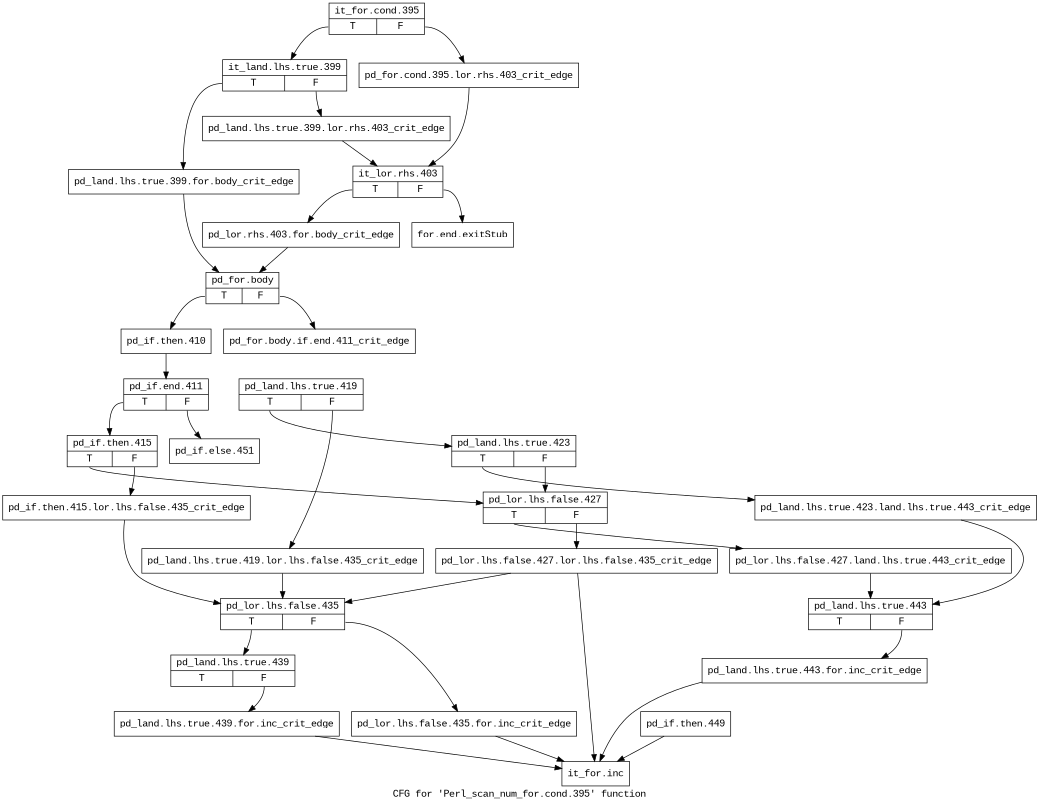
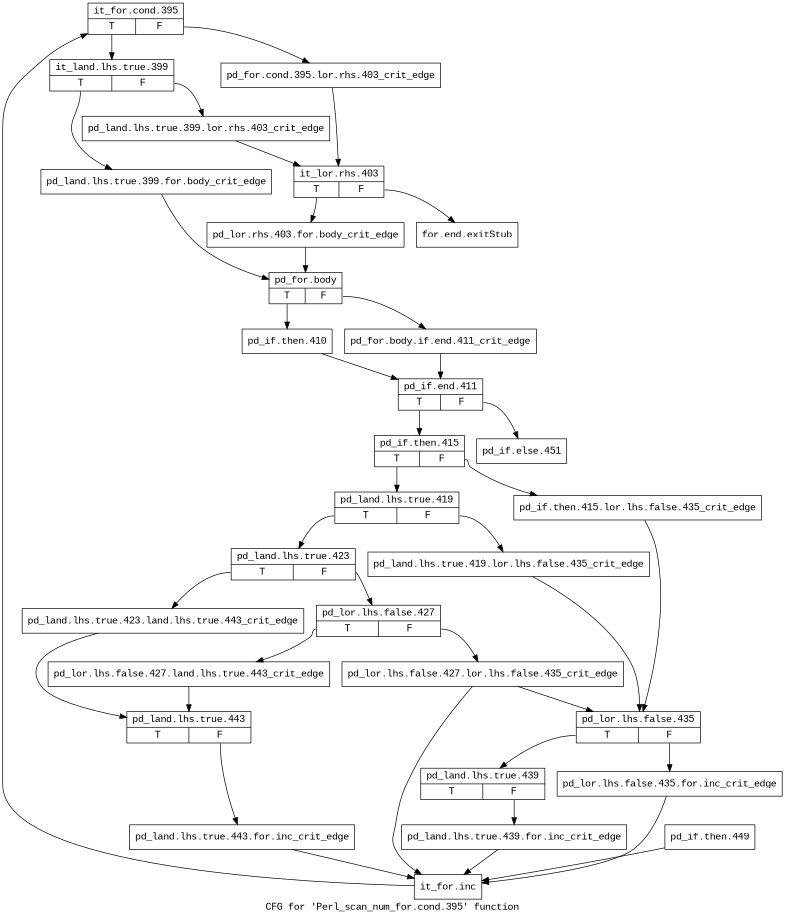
edge "pd_for.body.if.end.411_crit_edge" -> "pd_if.end.411": added
edge "pd_if.then.415" -> "pd_lor.lhs.false.427": now "pd_if.then.415" -> "pd_land.lhs.true.419"
edge "it_for.inc" -> "it_for.cond.395": added
